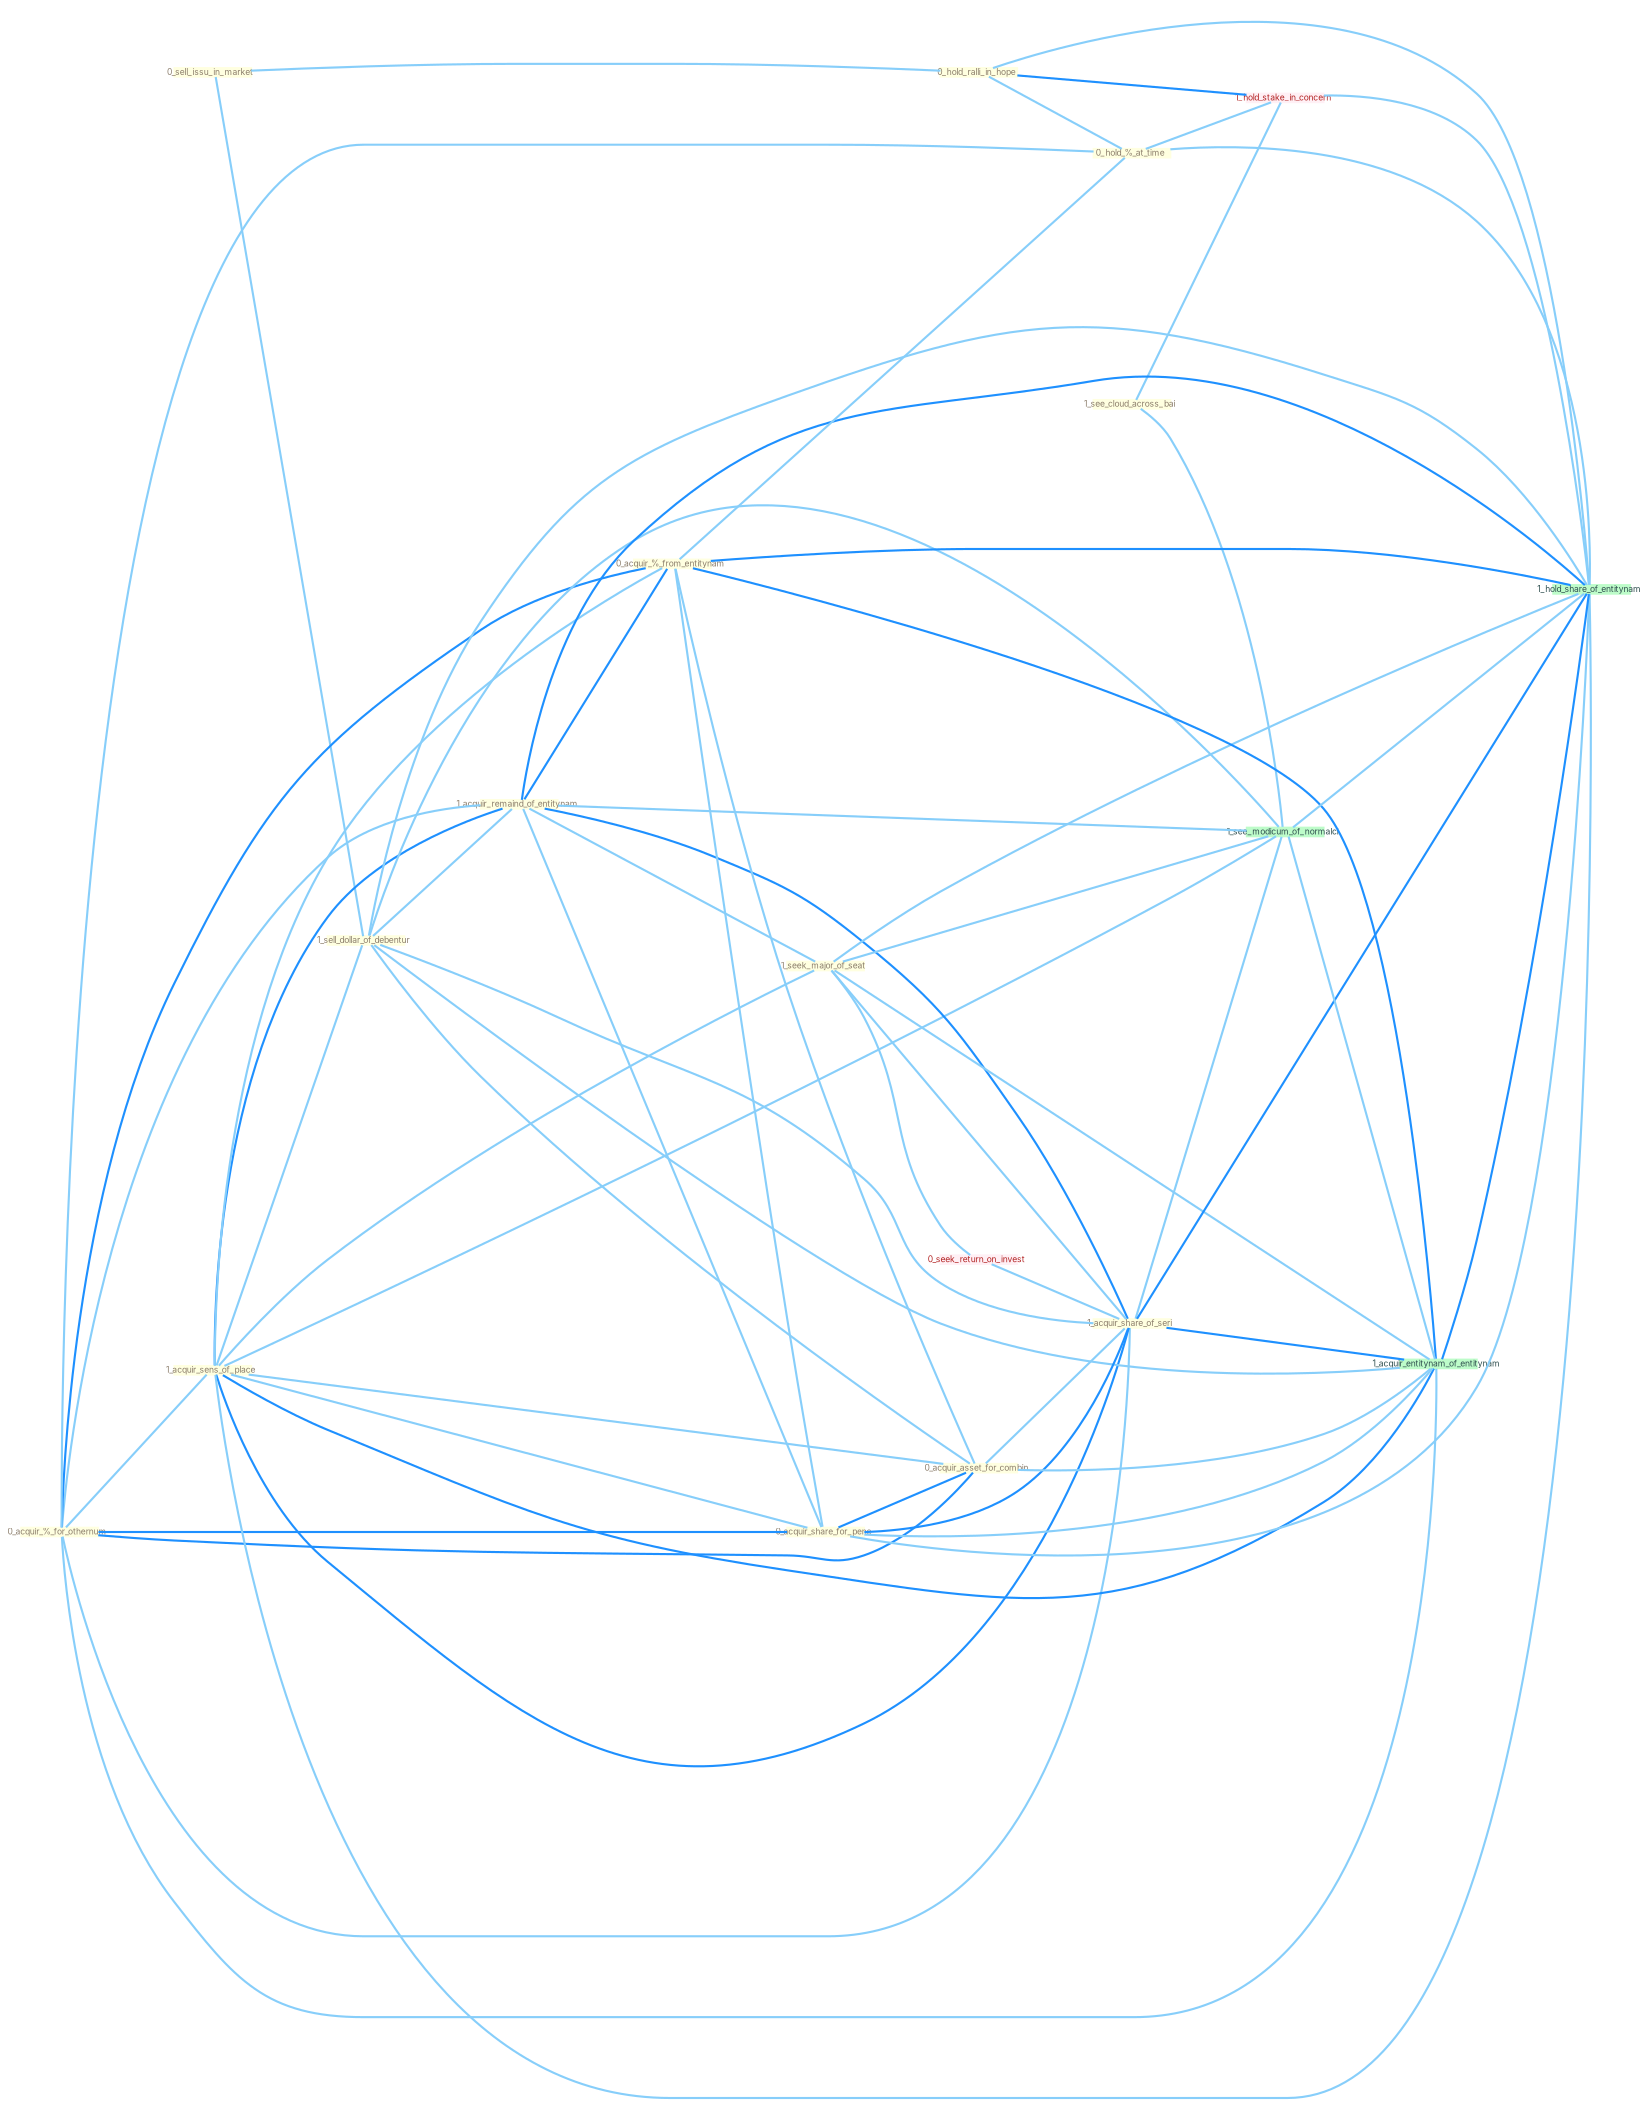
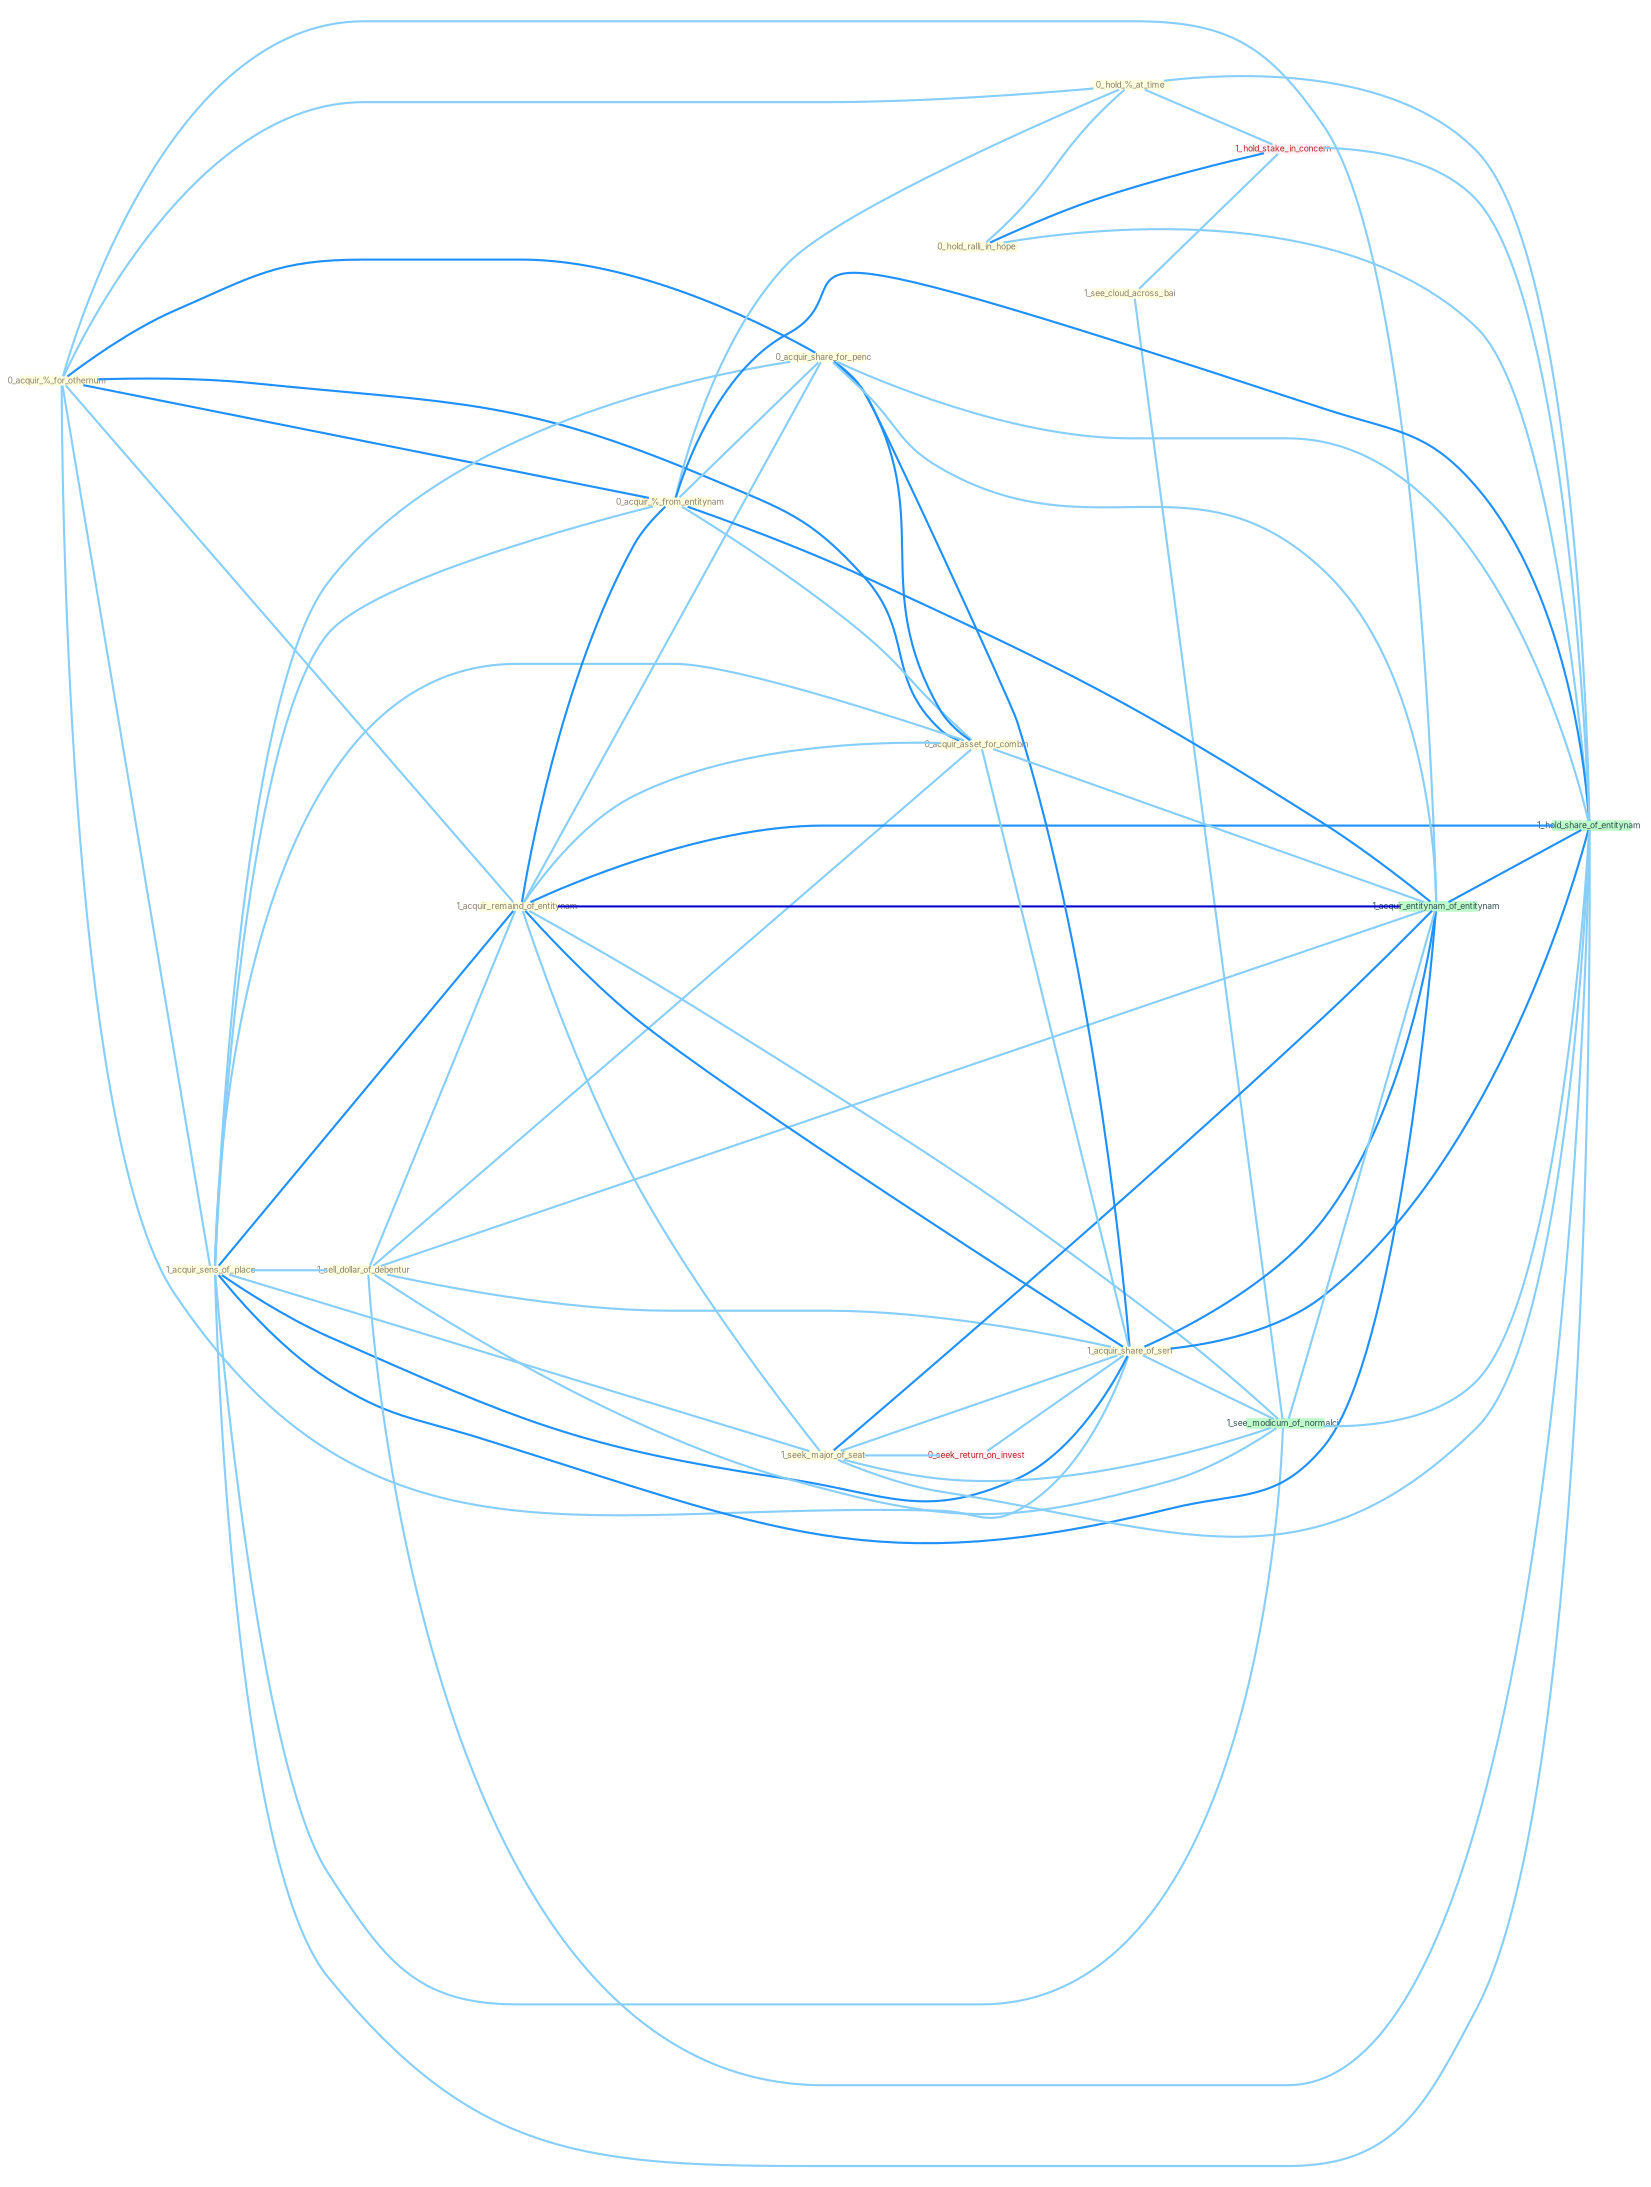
node "0_sell_issu_in_market": removed
edge "0_acquir_asset_for_combin" -- "1_acquir_remaind_of_entitynam": added
edge "1_acquir_remaind_of_entitynam" -- "1_acquir_entitynam_of_entitynam": added
edge "1_seek_major_of_seat" -- "1_acquir_entitynam_of_entitynam": color #87cefa -> #1e90ff
